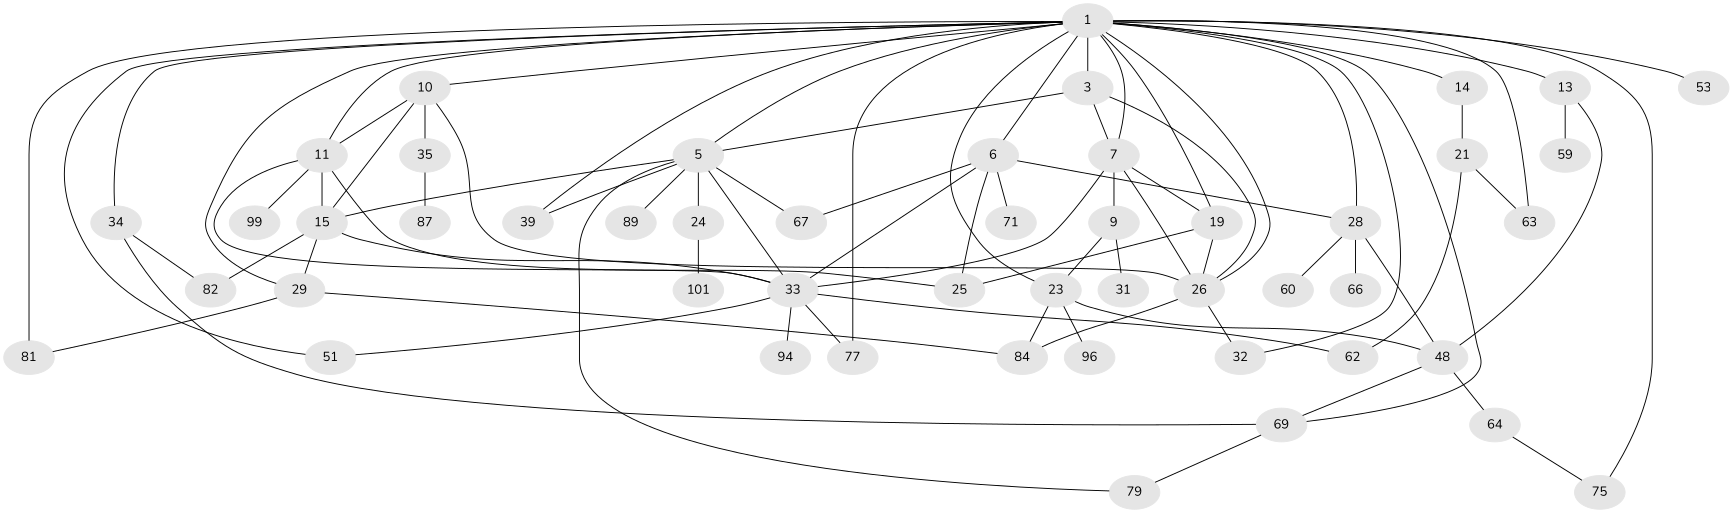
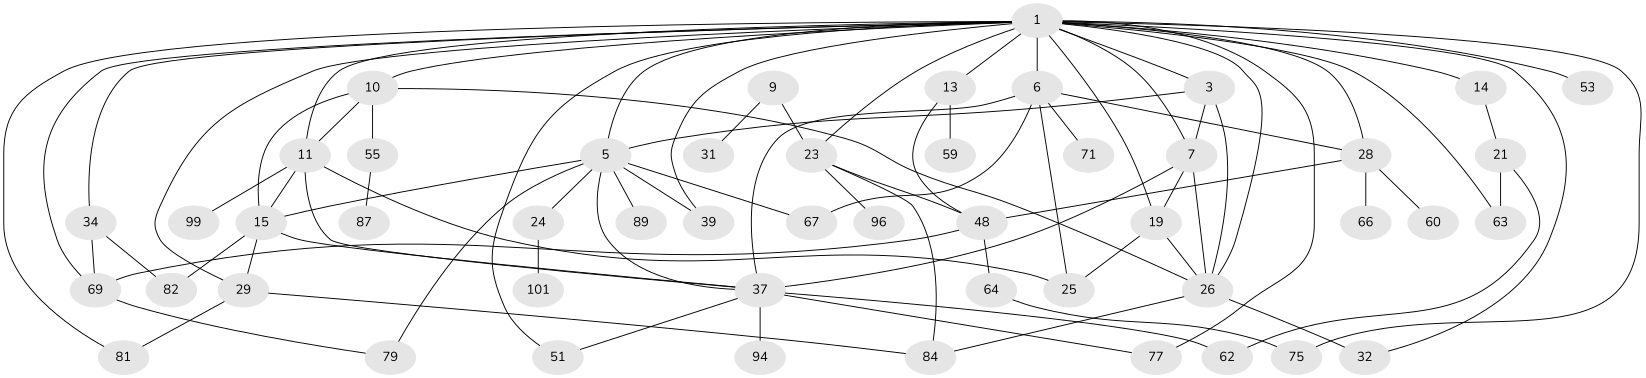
node "35": label "35" -> "55"
edge "7" -- "9": removed
node "33": label "33" -> "37"
